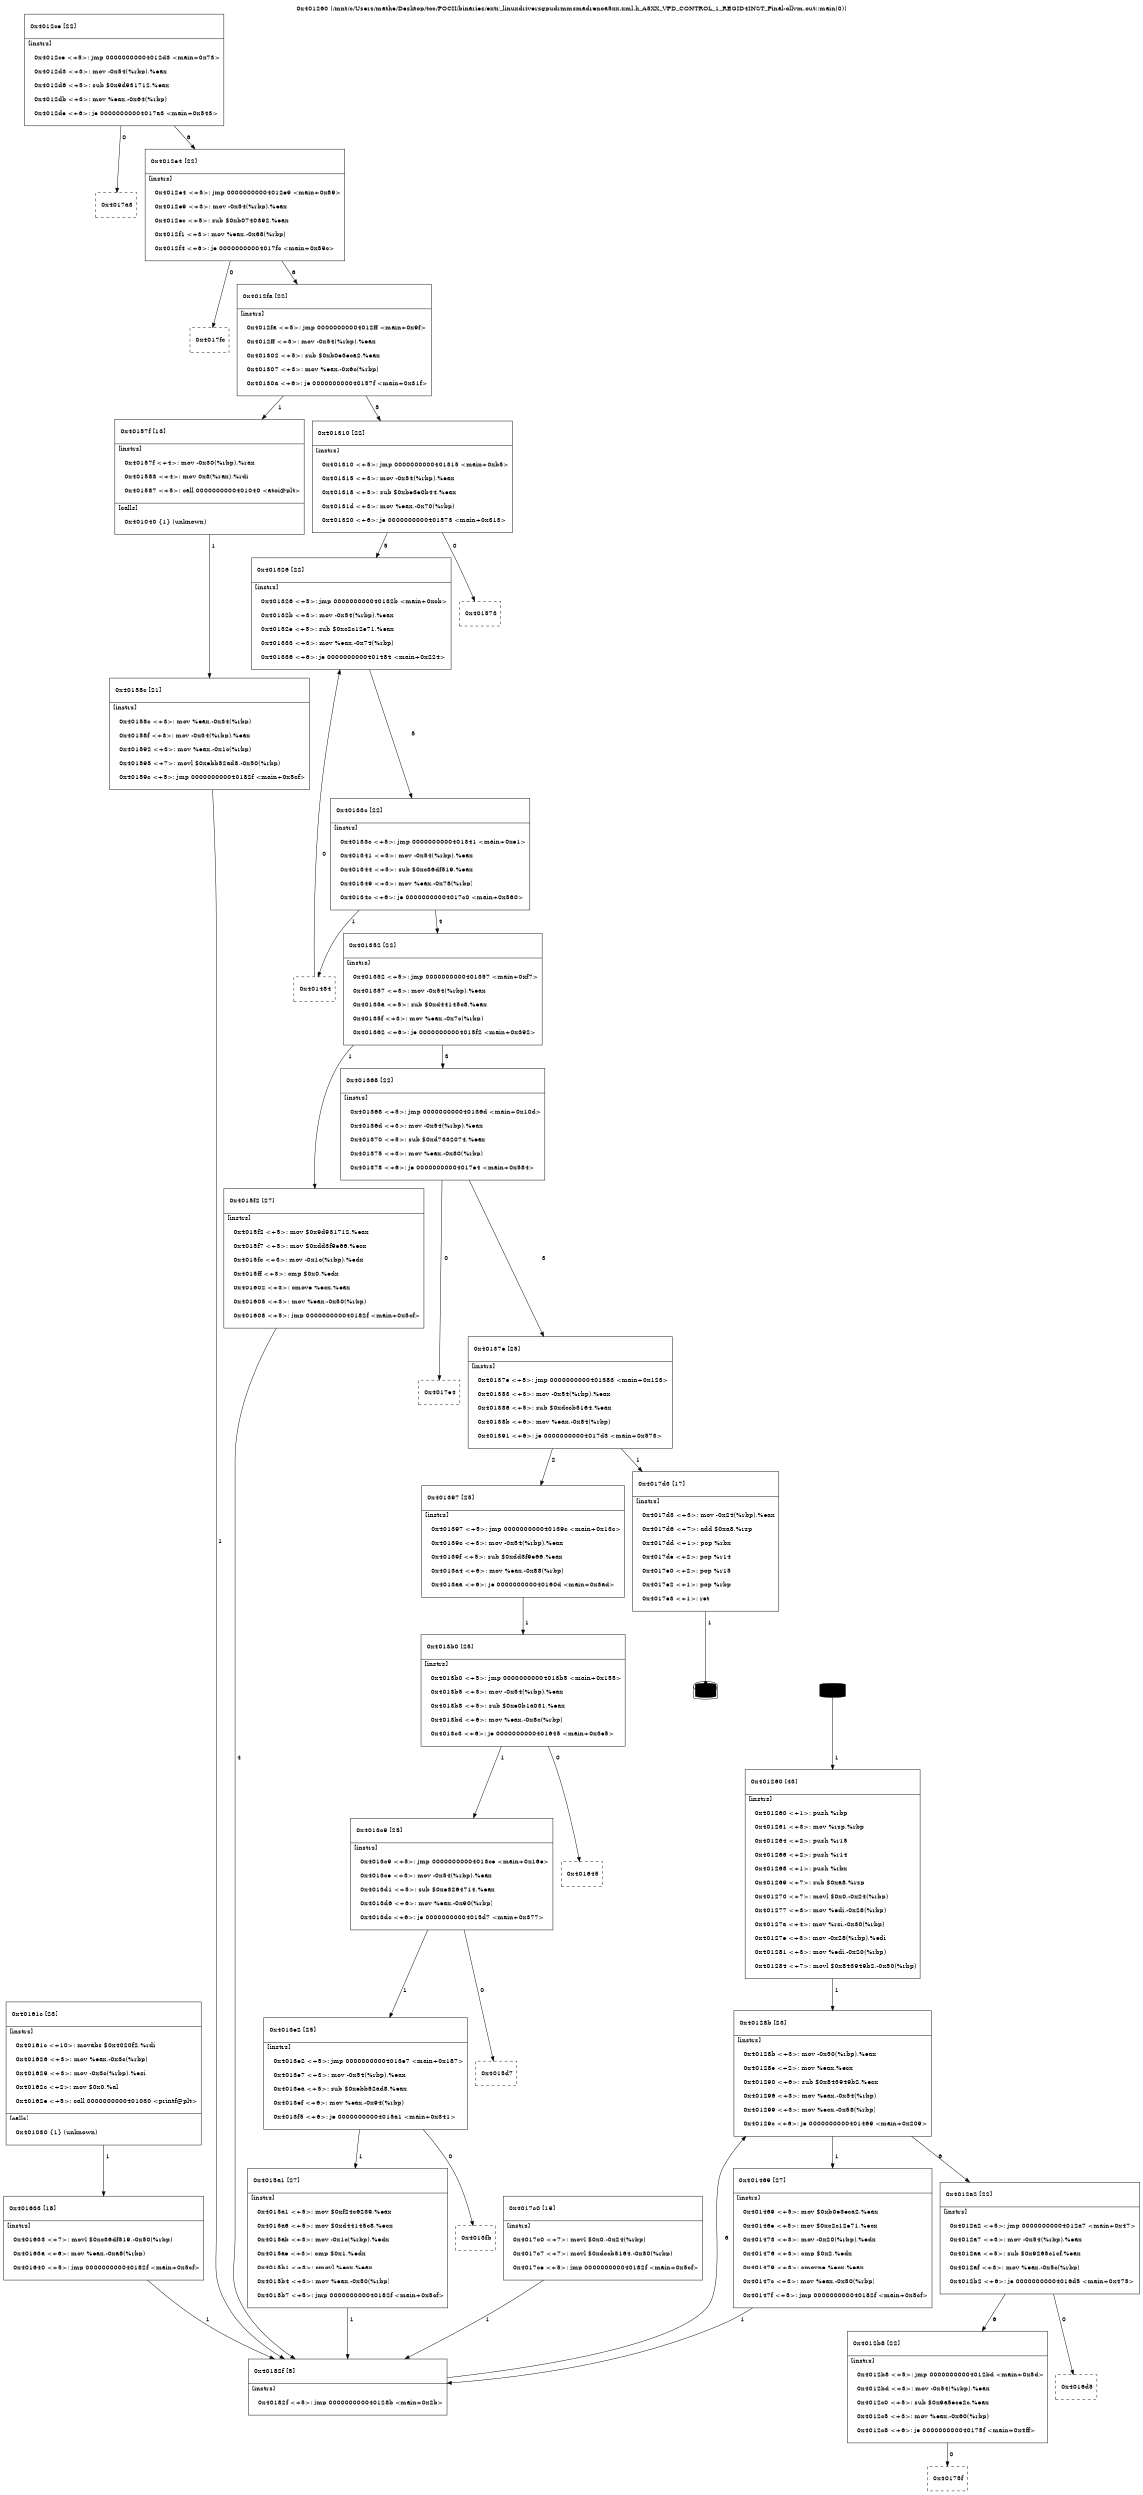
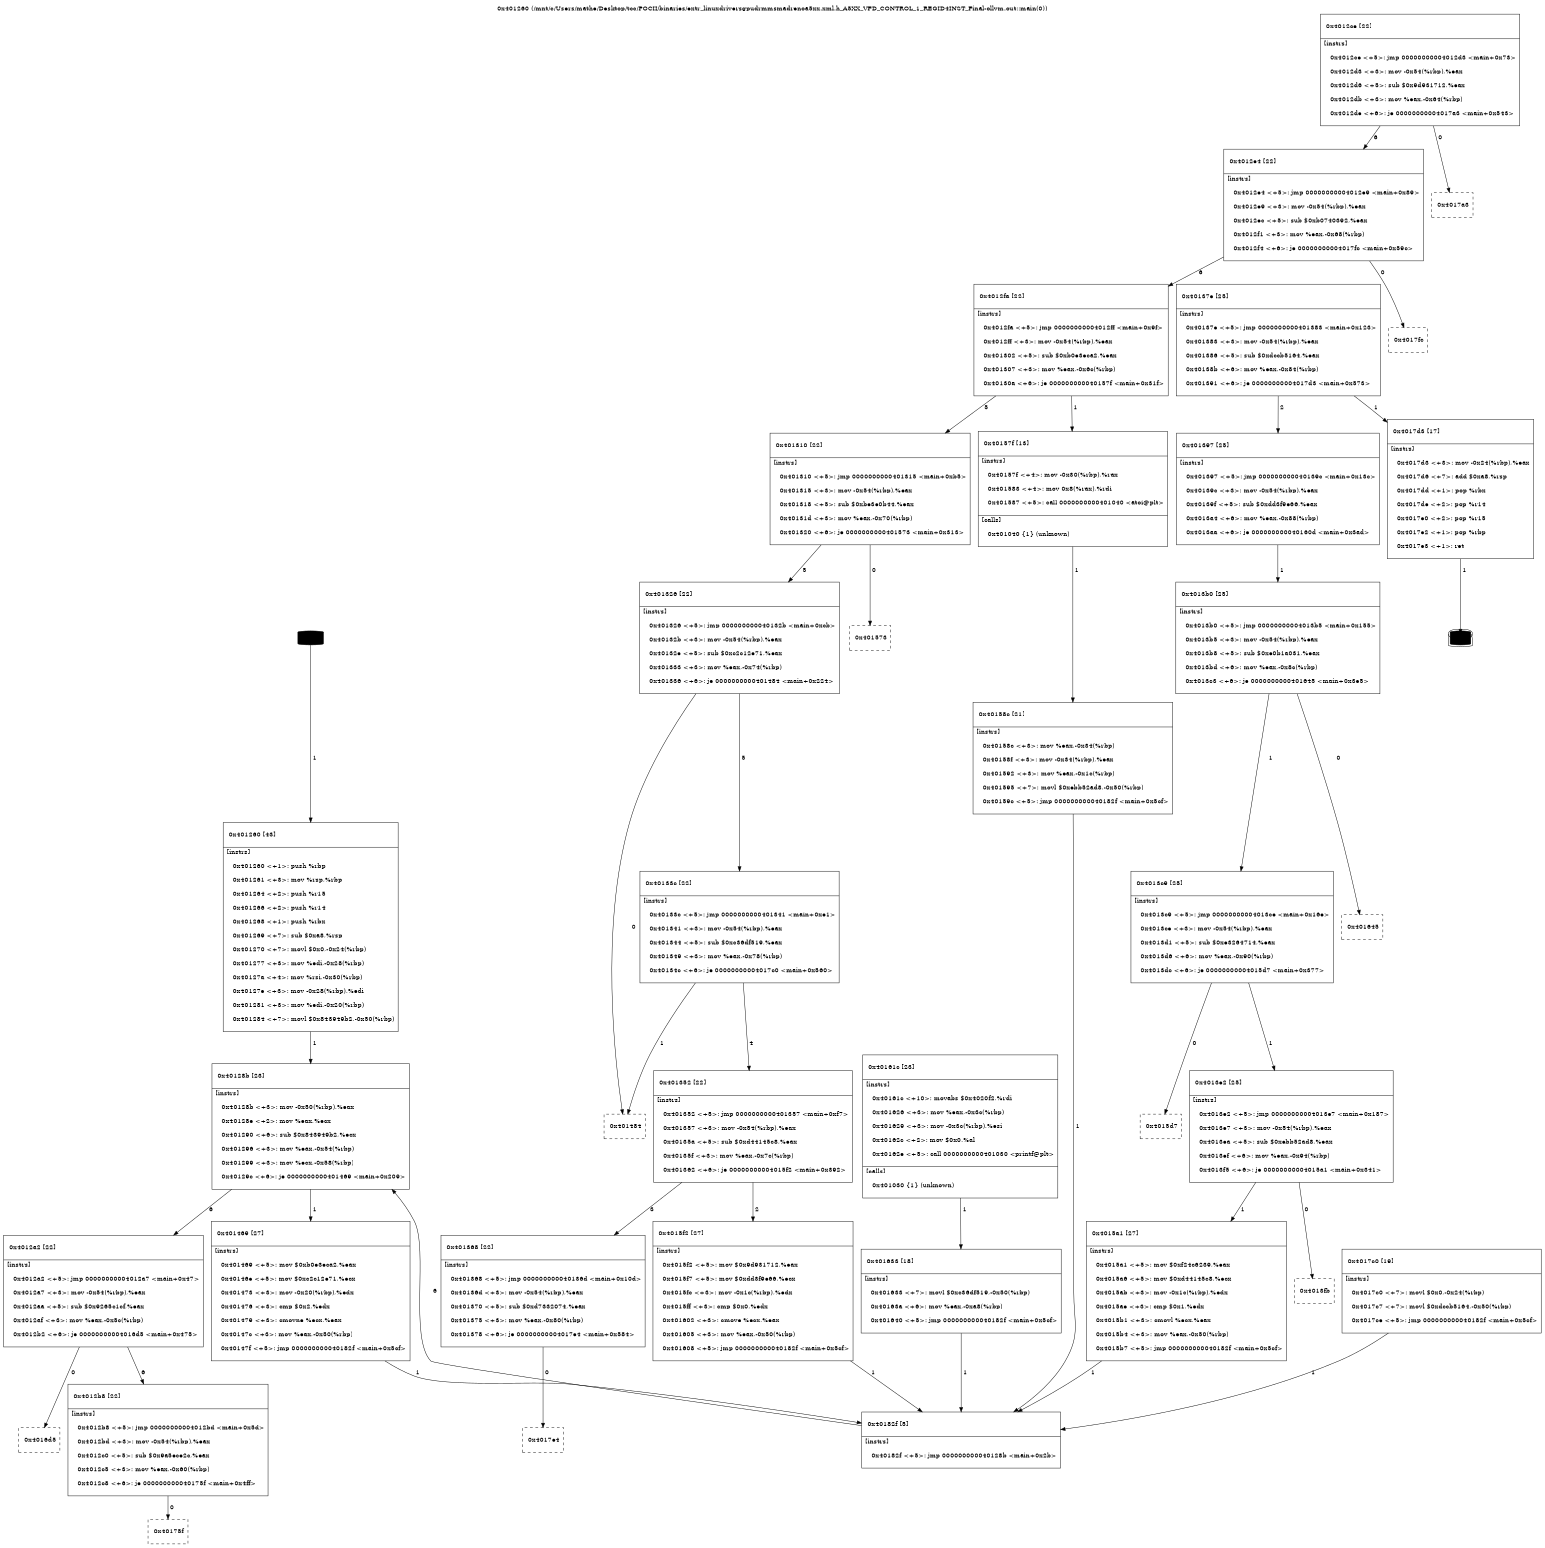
edge "0x401484" -> "0x401326 [22]": reversed
edge "0x401352 [22]" -> "0x4015f2 [27]": label " 1" -> " 2"
edge "0x401368 [22]" -> "0x40137e [25]": removed, label "3"
edge "0x4015f2 [27]" -> "0x40182f [5]": label " 4" -> " 1"
